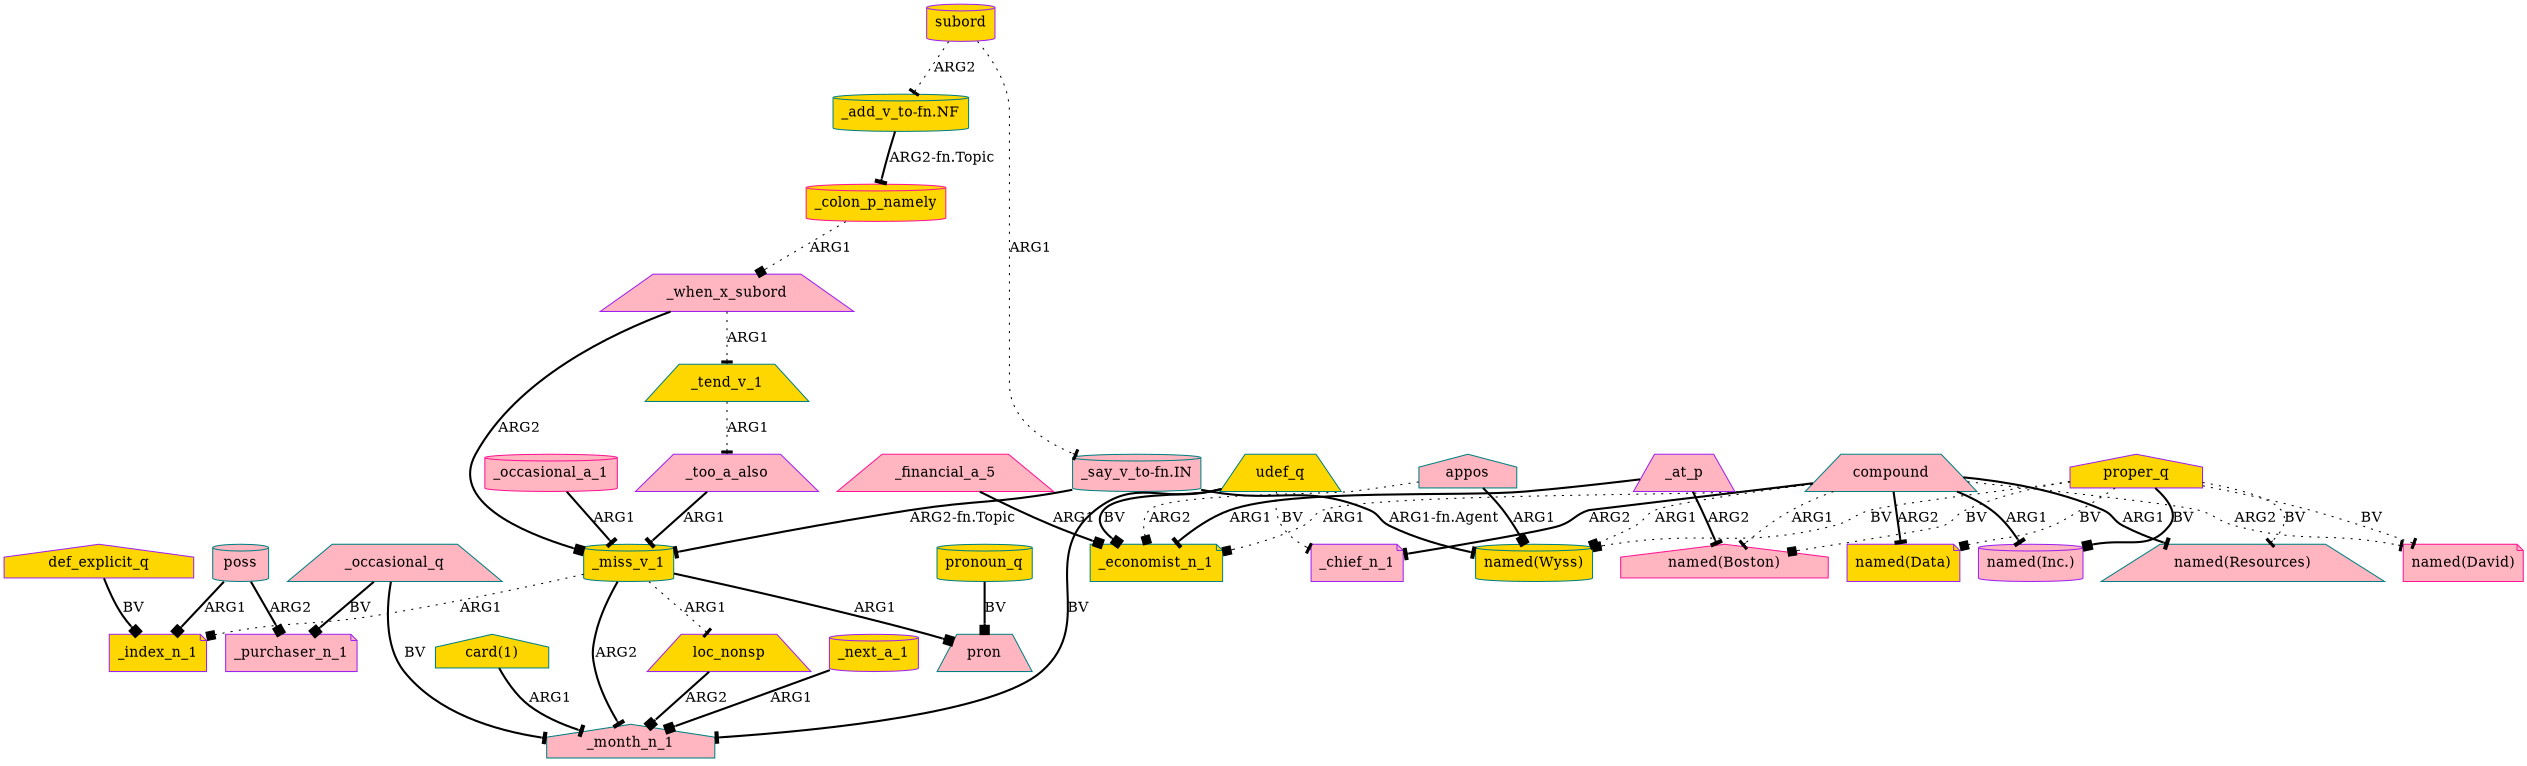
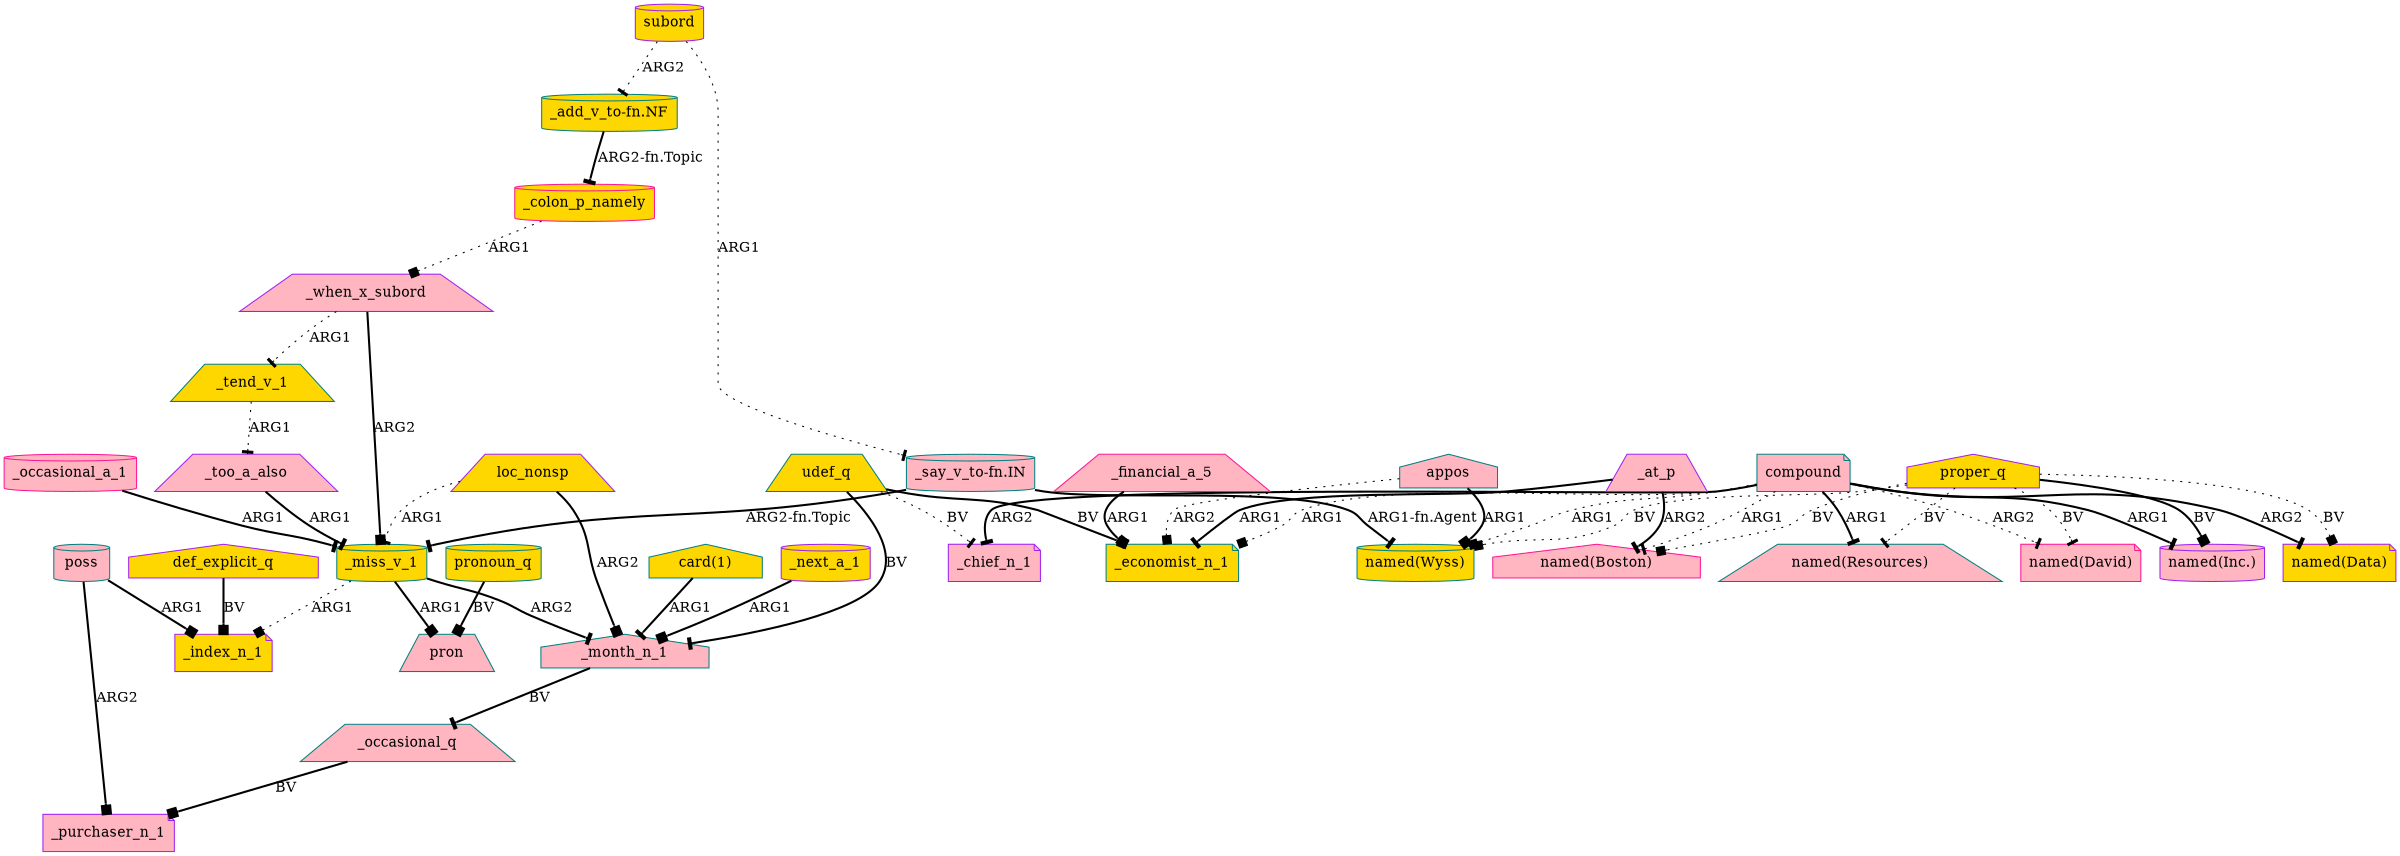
node "compound": shape trapezium -> note
edge "_miss_v_1" -> "loc_nonsp": reversed
edge "_occasional_q" -> "_month_n_1": reversed
